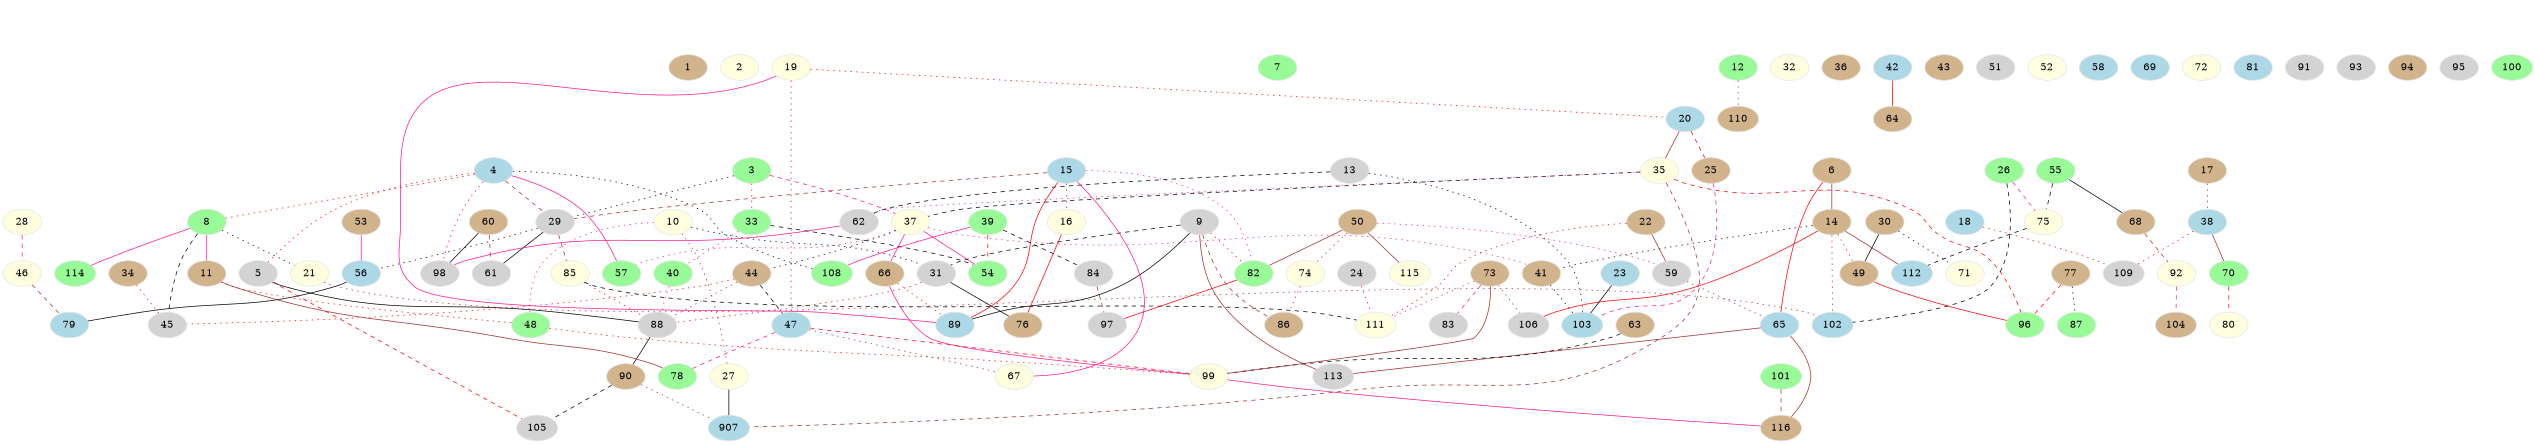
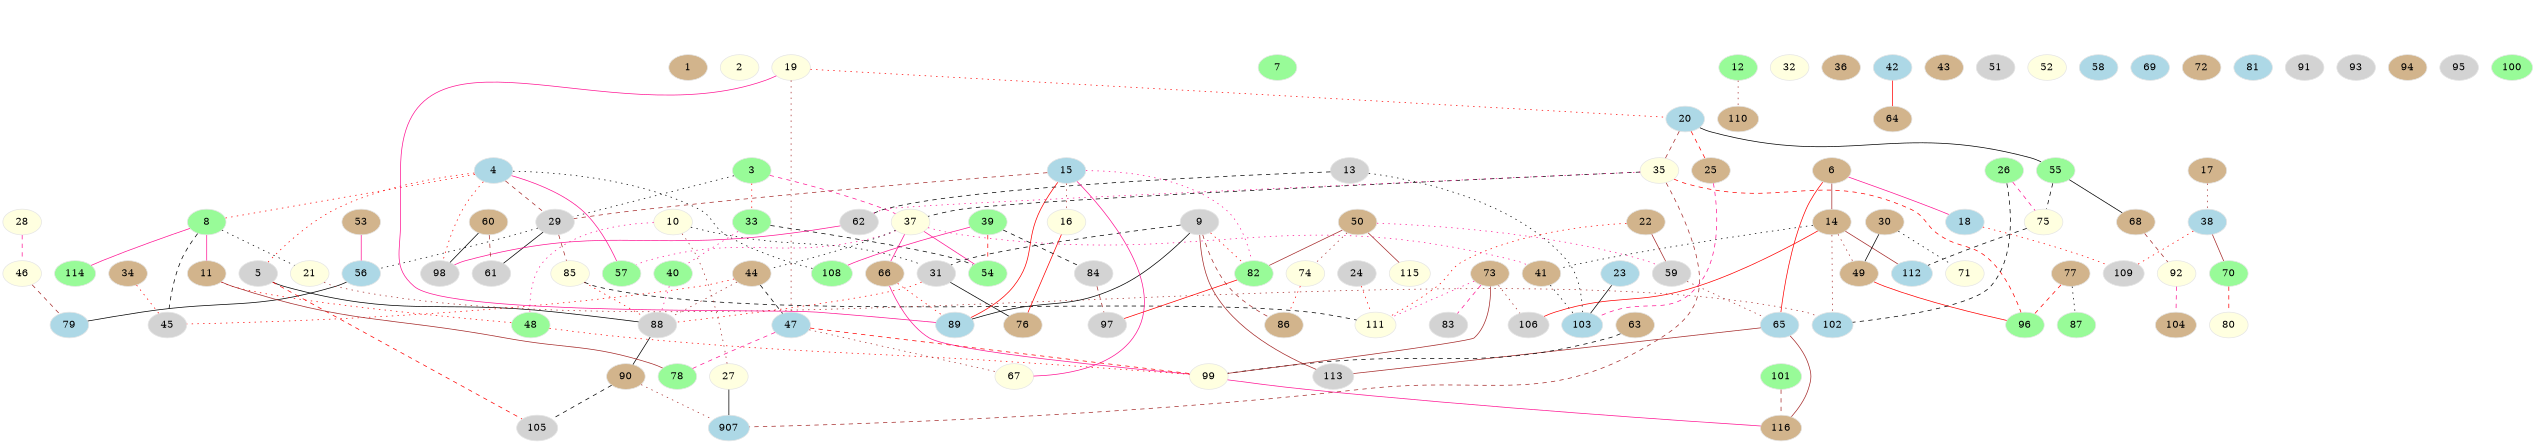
node "72": fillcolor lightyellow -> tan
edge "20" -- "35": style solid -> dashed
edge "20" -- "55": added
edge "6" -- "18": added
